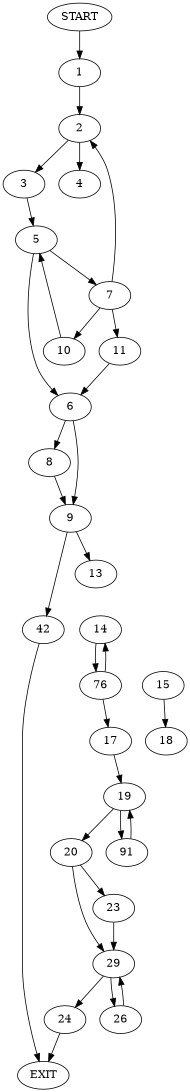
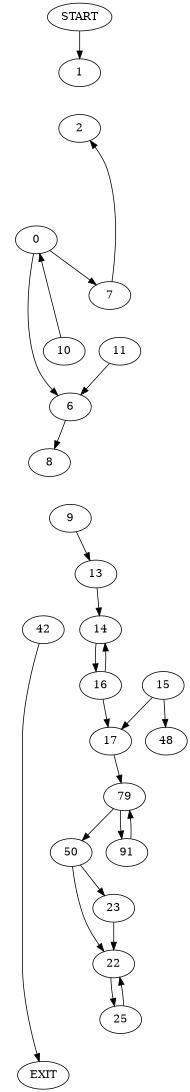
edge "1" -> "2": removed
node "3": removed
node "4": removed
node "5": label "5" -> "0"
edge "7" -> "11": removed
edge "7" -> "10": removed
edge "6" -> "9": removed
edge "8" -> "9": removed
edge "9" -> "42": removed
edge "13" -> "14": added
node "76": label "76" -> "16"
edge "15" -> "17": added
node "18": label "18" -> "48"
node "19": label "19" -> "79"
node "20": label "20" -> "50"
node "29": label "29" -> "22"
node "24": removed
node "26": label "26" -> "25"
